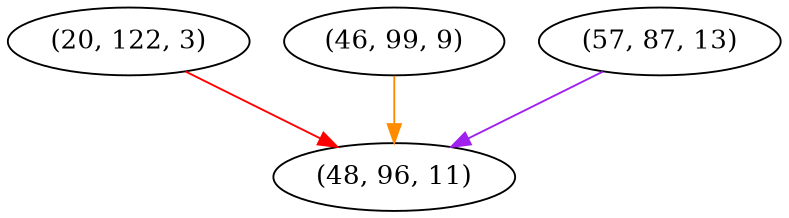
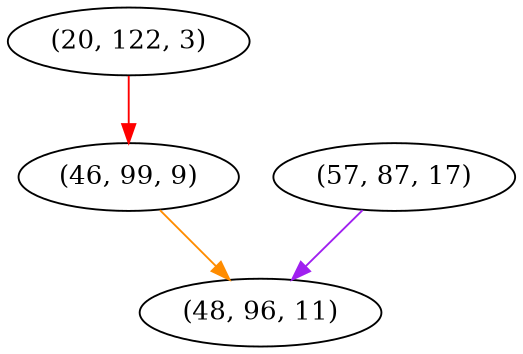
node "(57, 87, 13)": label "(57, 87, 13)" -> "(57, 87, 17)"
edge "(20, 122, 3)" -> "(48, 96, 11)": now "(20, 122, 3)" -> "(46, 99, 9)"
